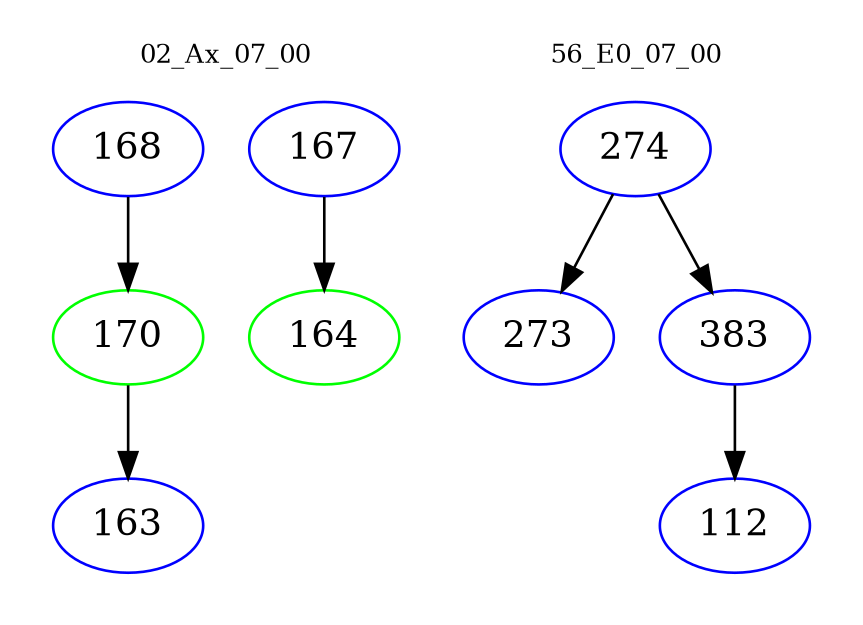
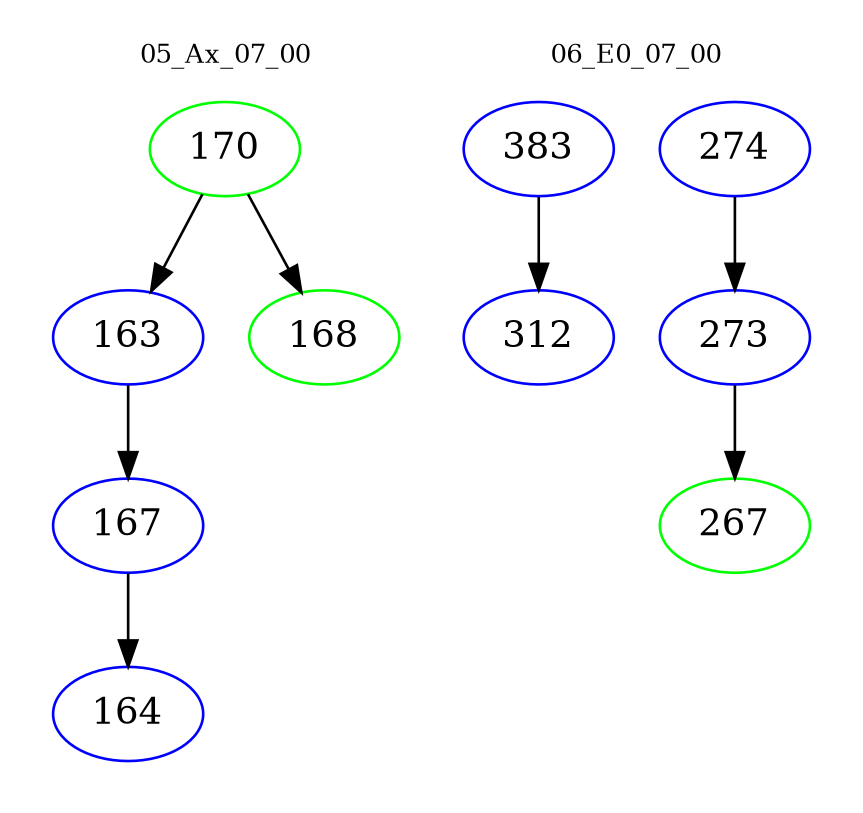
cluster "02_Ax_07_00": label "02_Ax_07_00" -> "05_Ax_07_00"
cluster "56_E0_07_00": label "56_E0_07_00" -> "06_E0_07_00"
node "168": color blue -> green
edge "168" -> "170": reversed
edge "274" -> "383": removed
node "164": color green -> blue
edge "163" -> "167": added
node "267": added
node "112": label "112" -> "312"
